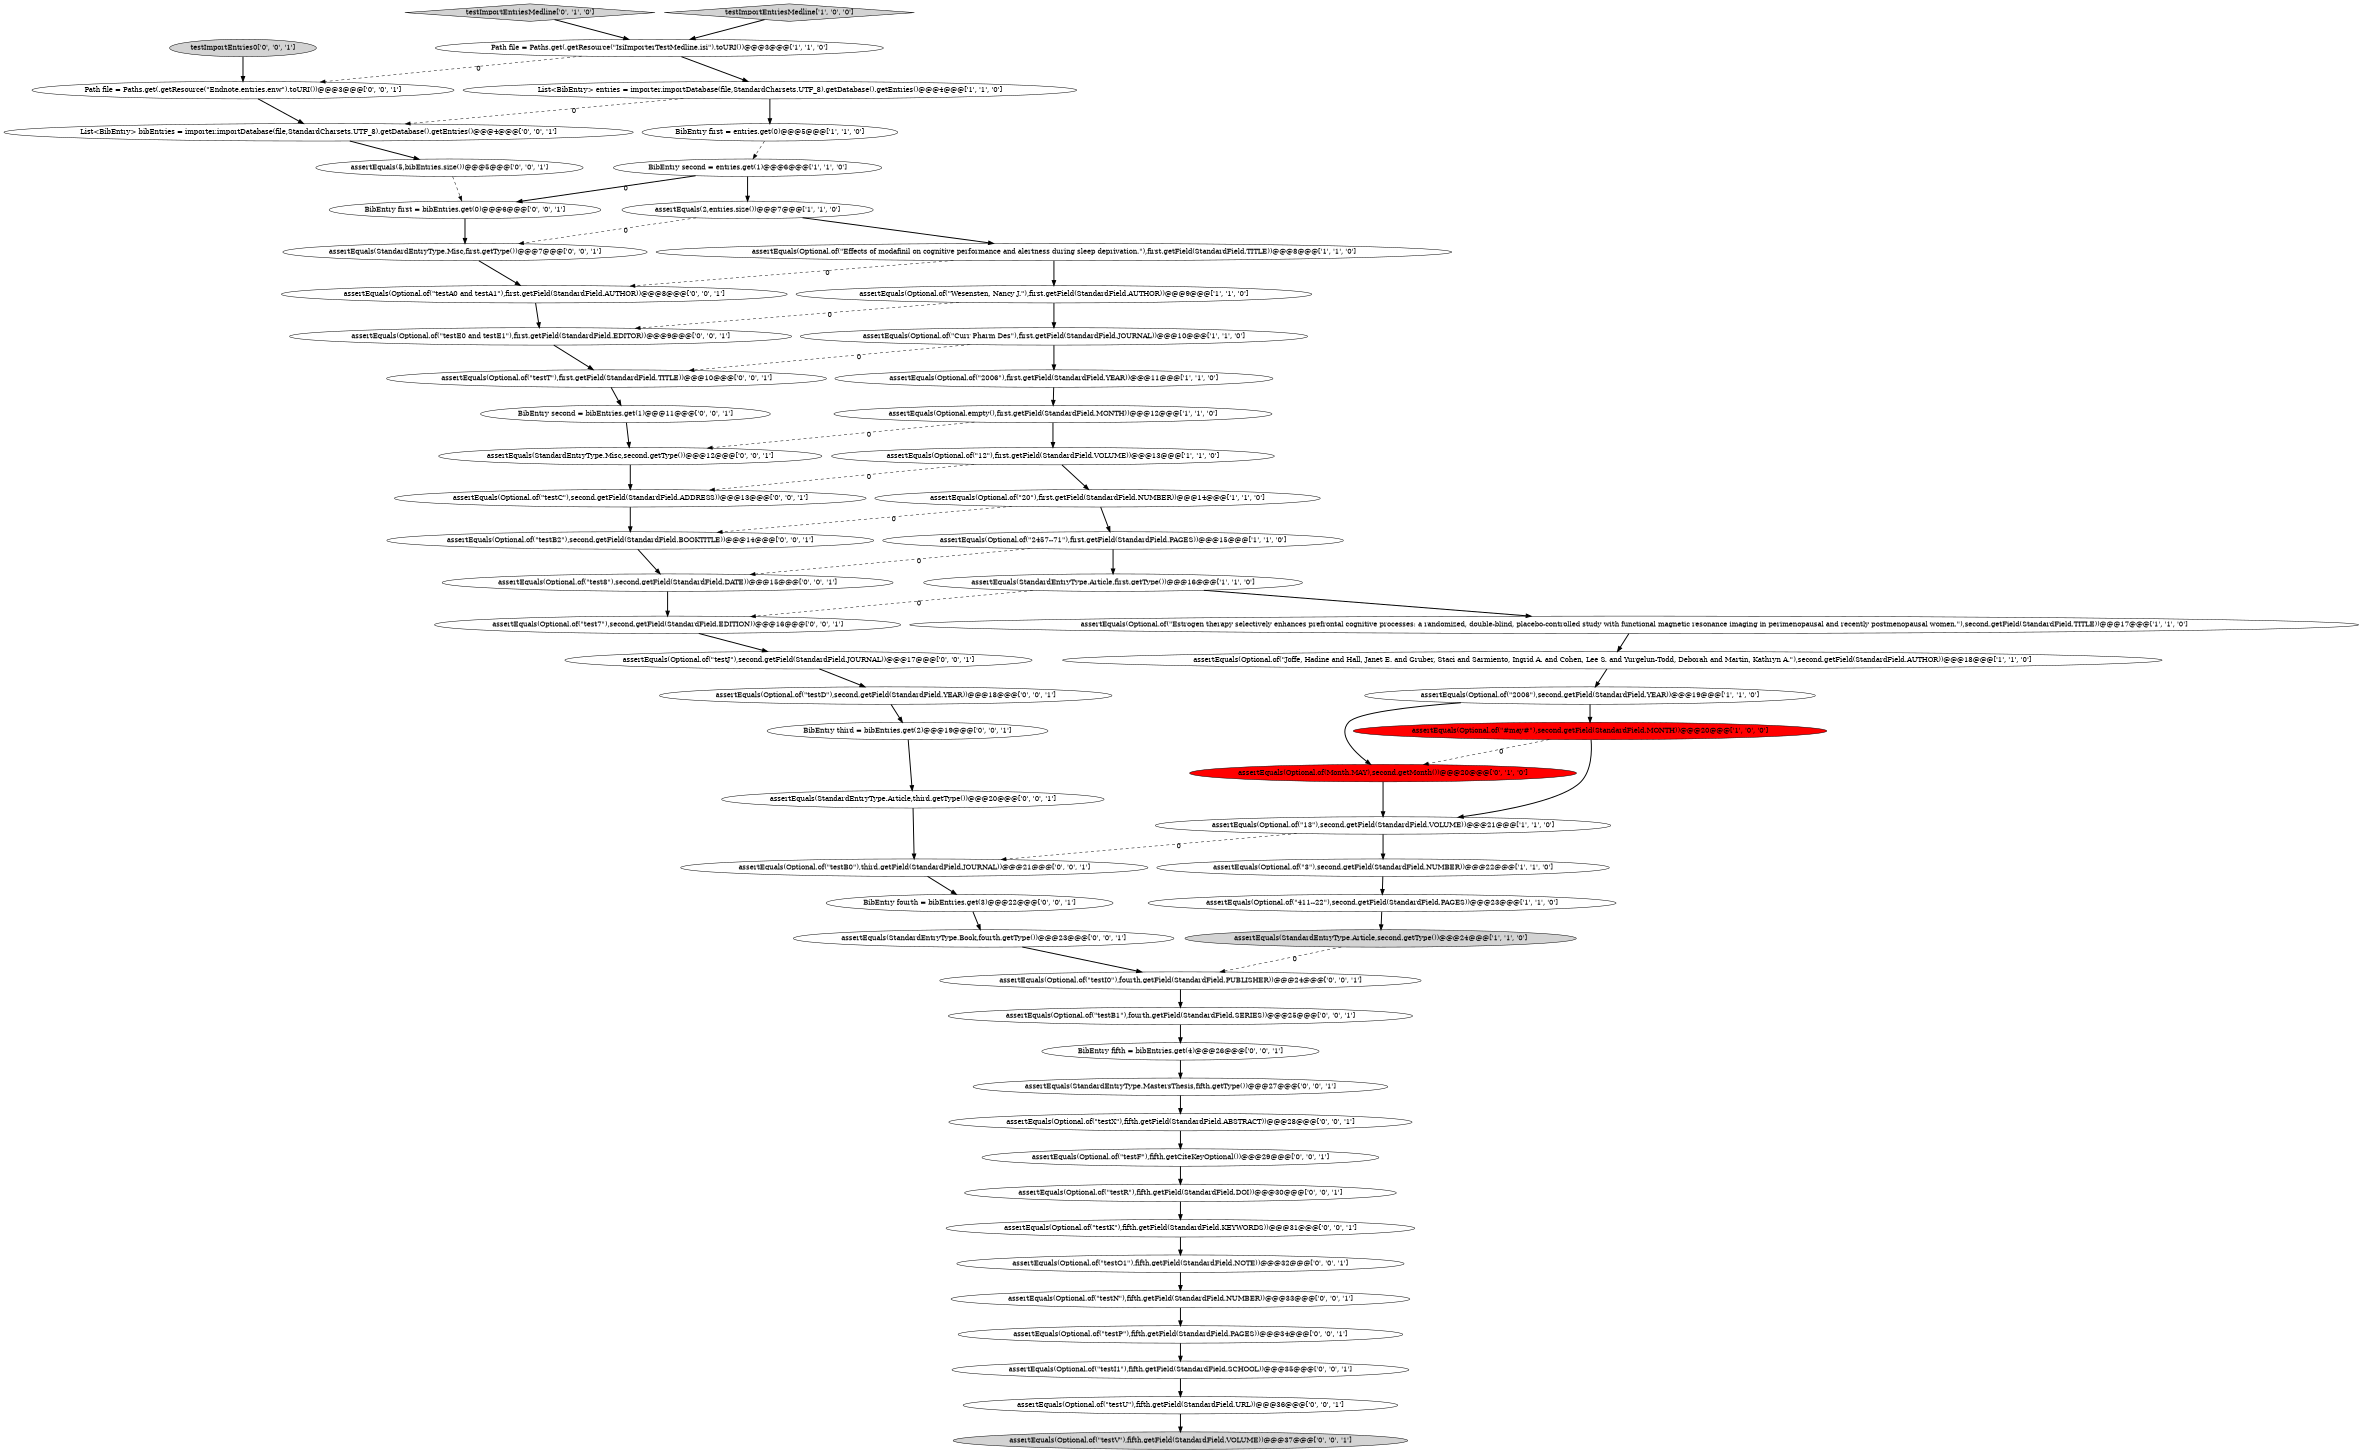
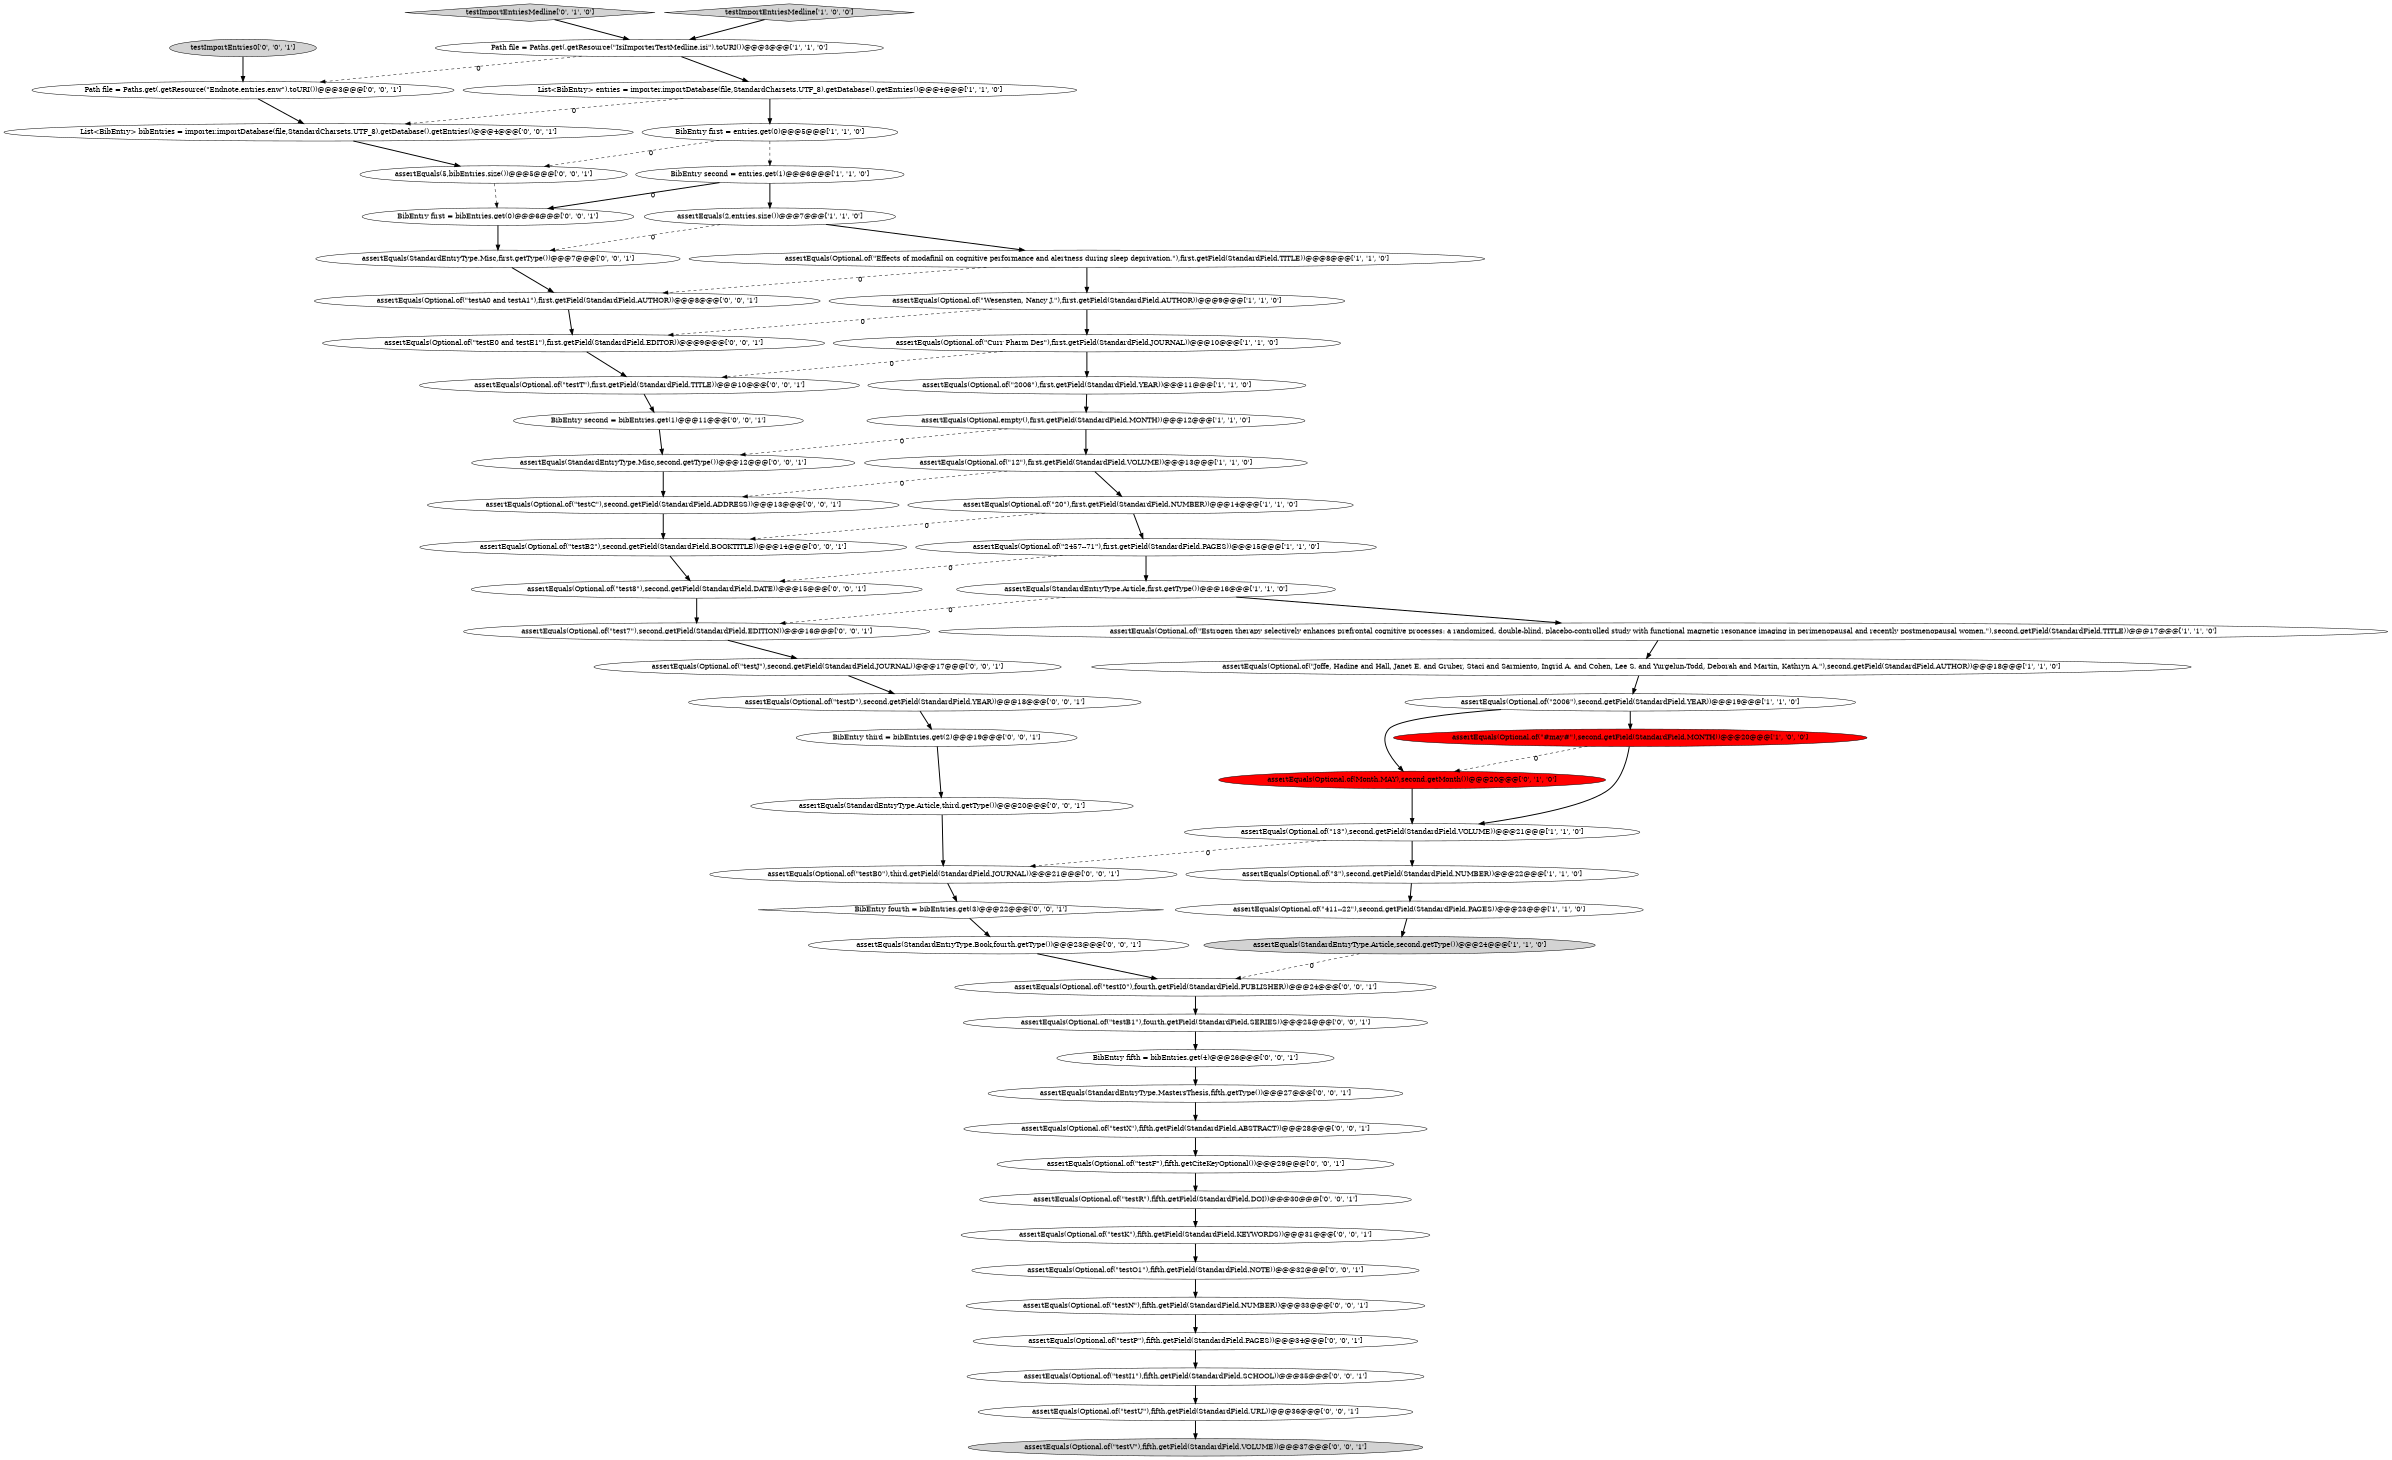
edge "BibEntry first = entries.get(0)@@@5@@@['1', '1', '0']" -> "assertEquals(5,bibEntries.size())@@@5@@@['0', '0', '1']": added, label "0"
node "BibEntry fourth = bibEntries.get(3)@@@22@@@['0', '0', '1']": shape ellipse -> diamond
